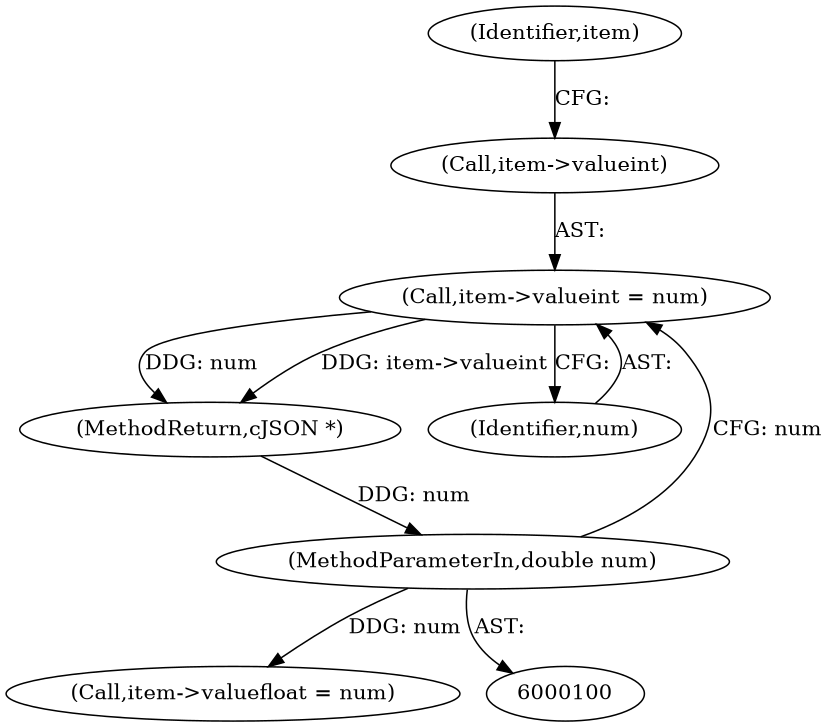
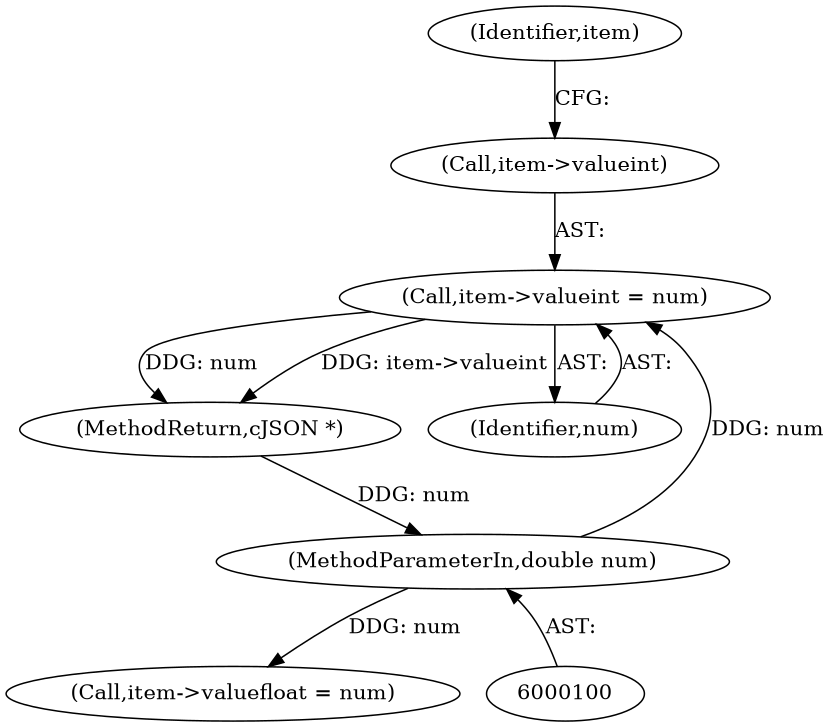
edge "(Call,item->valueint = num)" -> "(Identifier,num)": label "CFG: " -> "AST: "
edge "(MethodParameterIn,double num)" -> "(Call,item->valueint = num)": label "CFG: num" -> "DDG: num"
edge "(MethodParameterIn,double num)" -> "6000100": reversed
